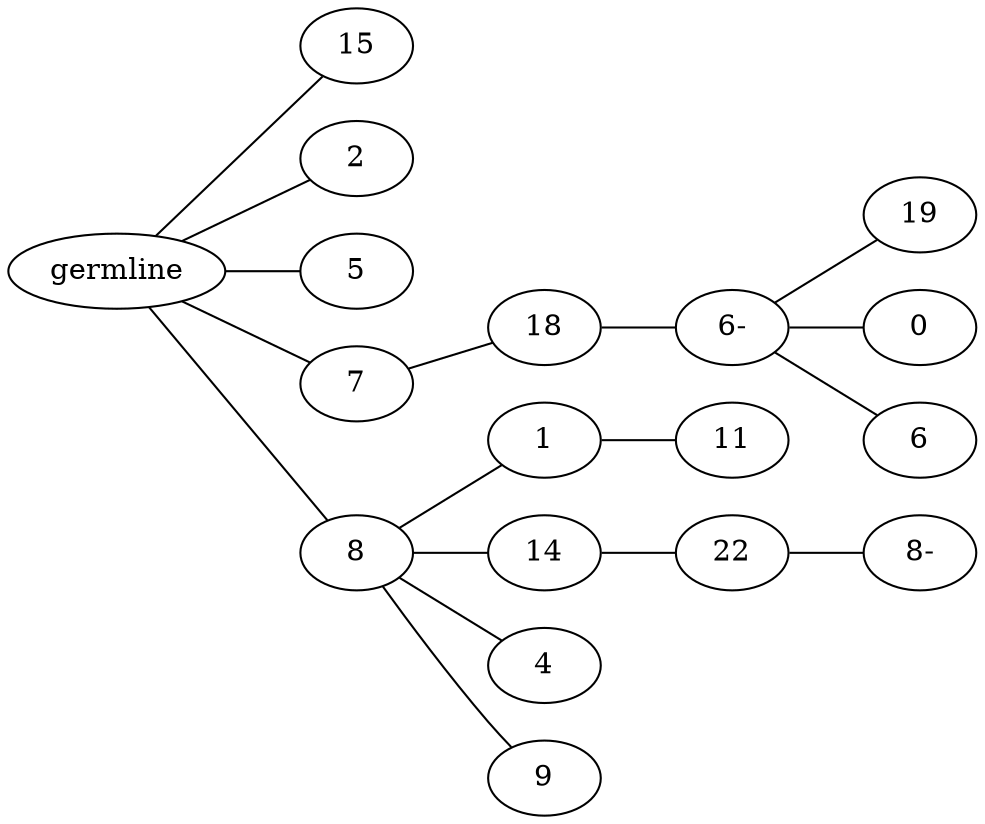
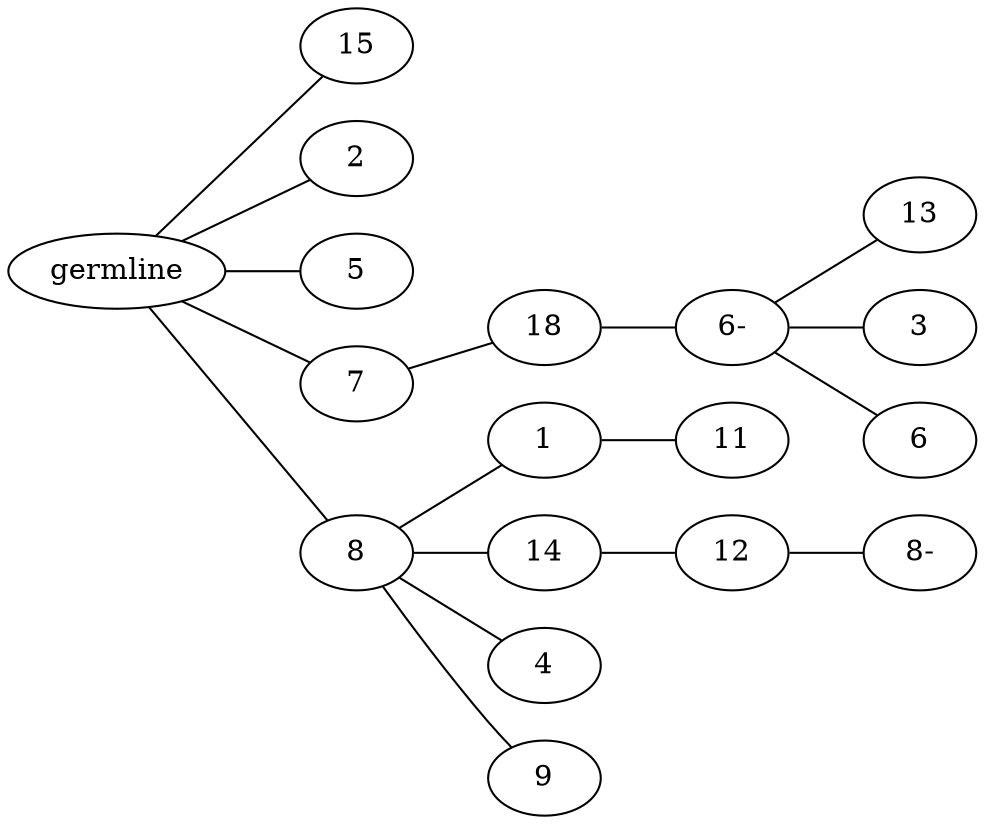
node "19": label "19" -> "13"
node "0": label "0" -> "3"
node "22": label "22" -> "12"
